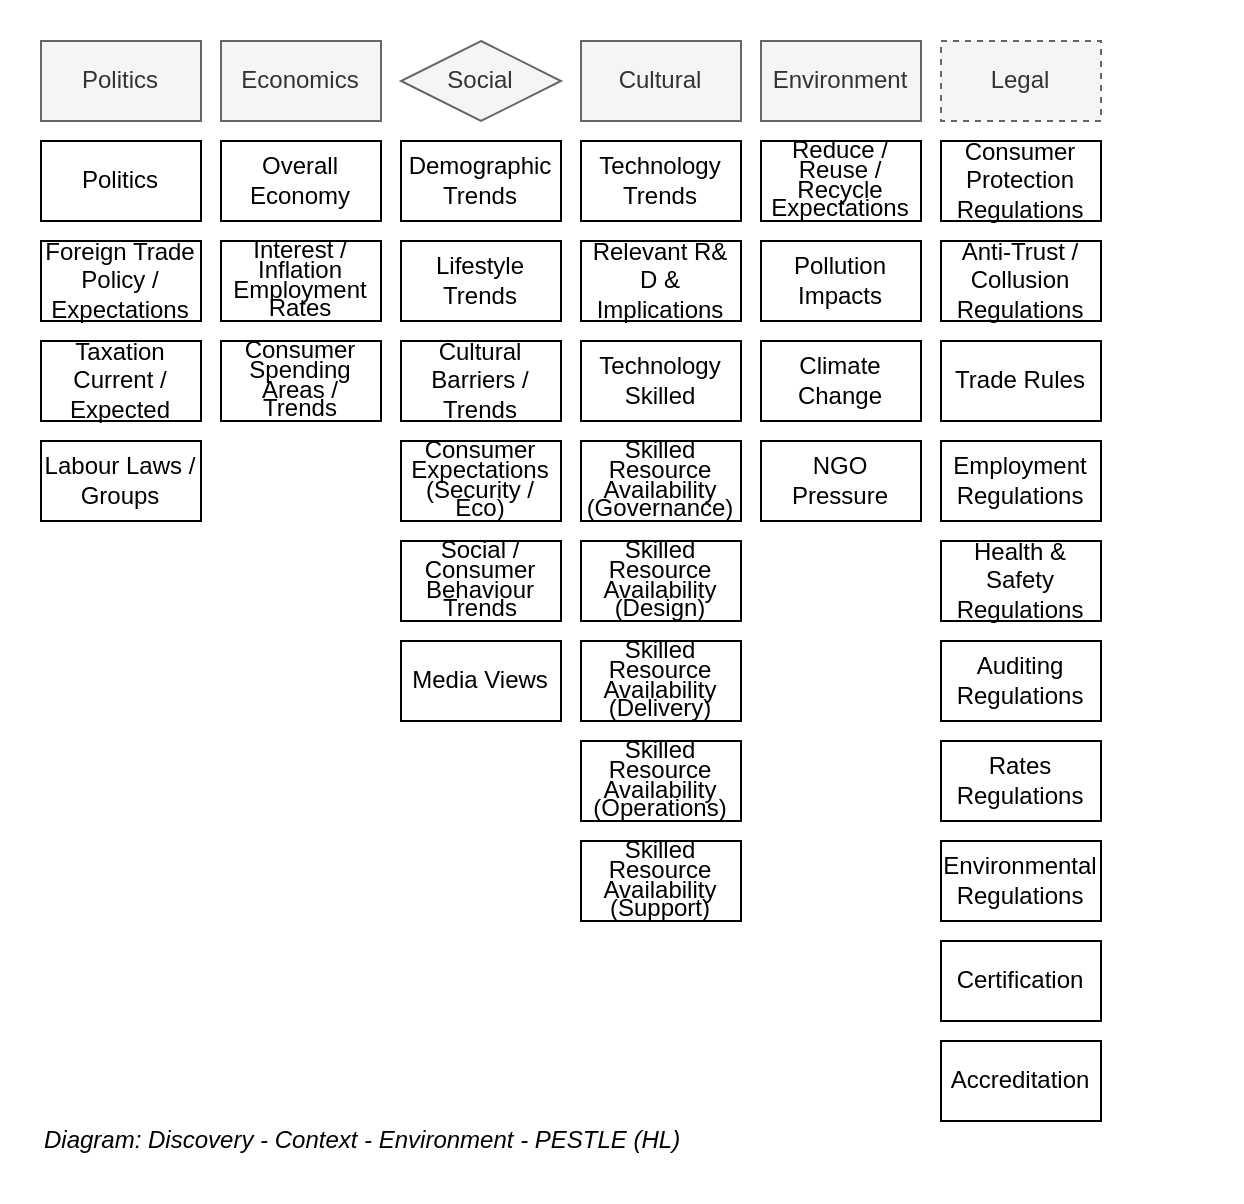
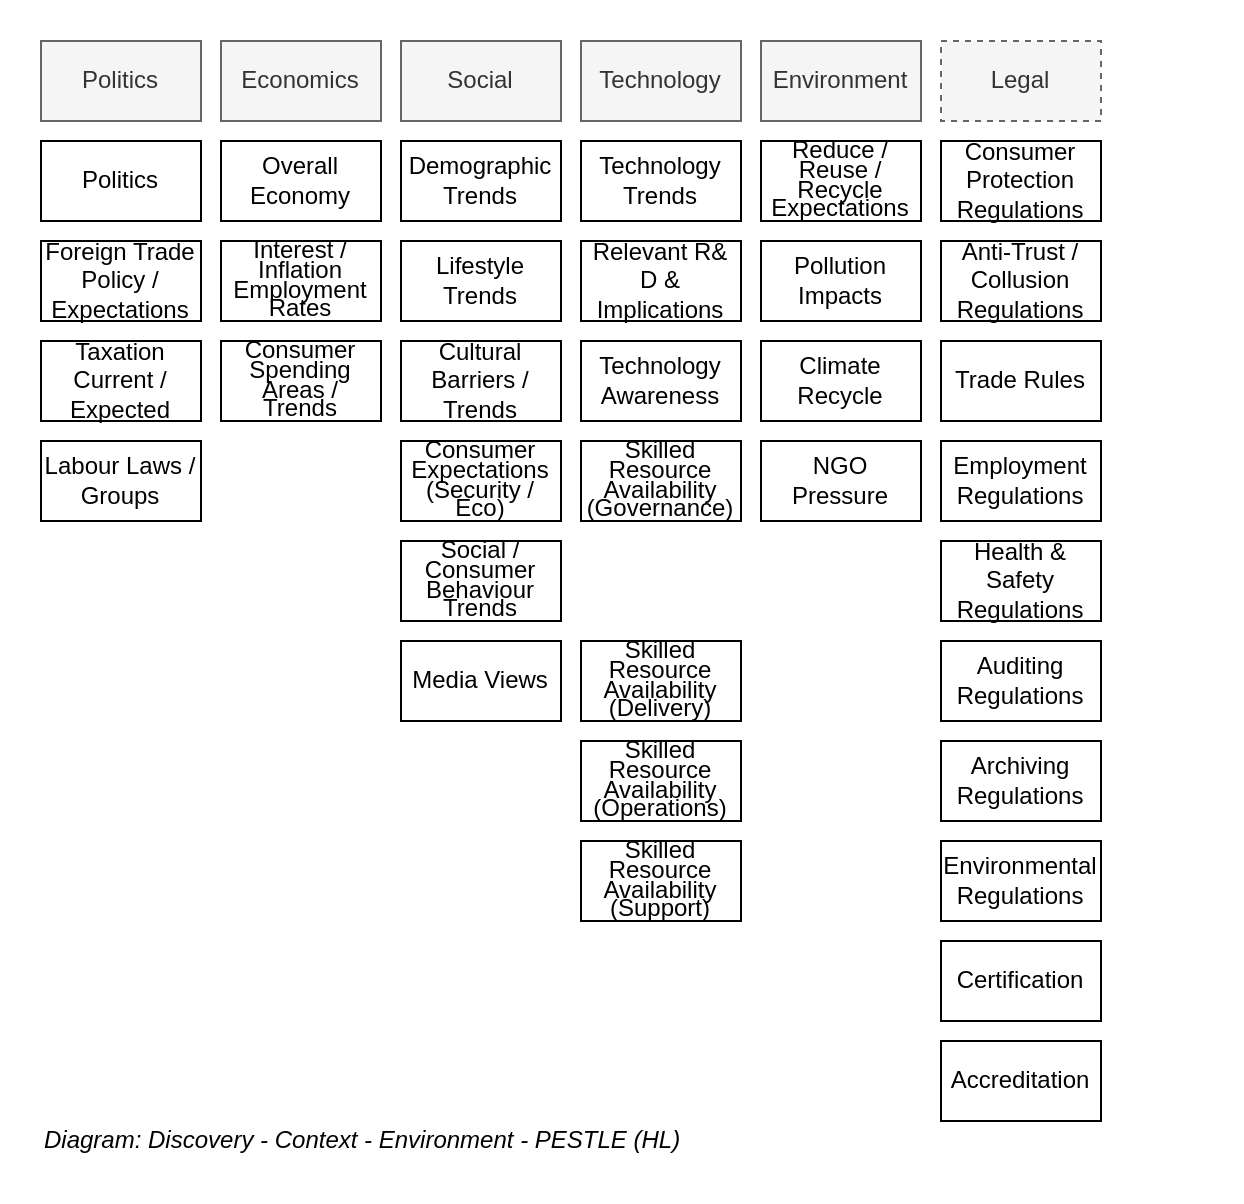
node "Social": shape diamond -> rectangle
node "Cultural": label "Cultural" -> "Technology"
node "Technology Skilled": label "Technology Skilled" -> "Technology Awareness"
node "Climate Change": label "Climate Change" -> "Climate Recycle"
node "Skilled Resource Availability (Design)": removed
node "Rates Regulations": label "Rates Regulations" -> "Archiving Regulations"
